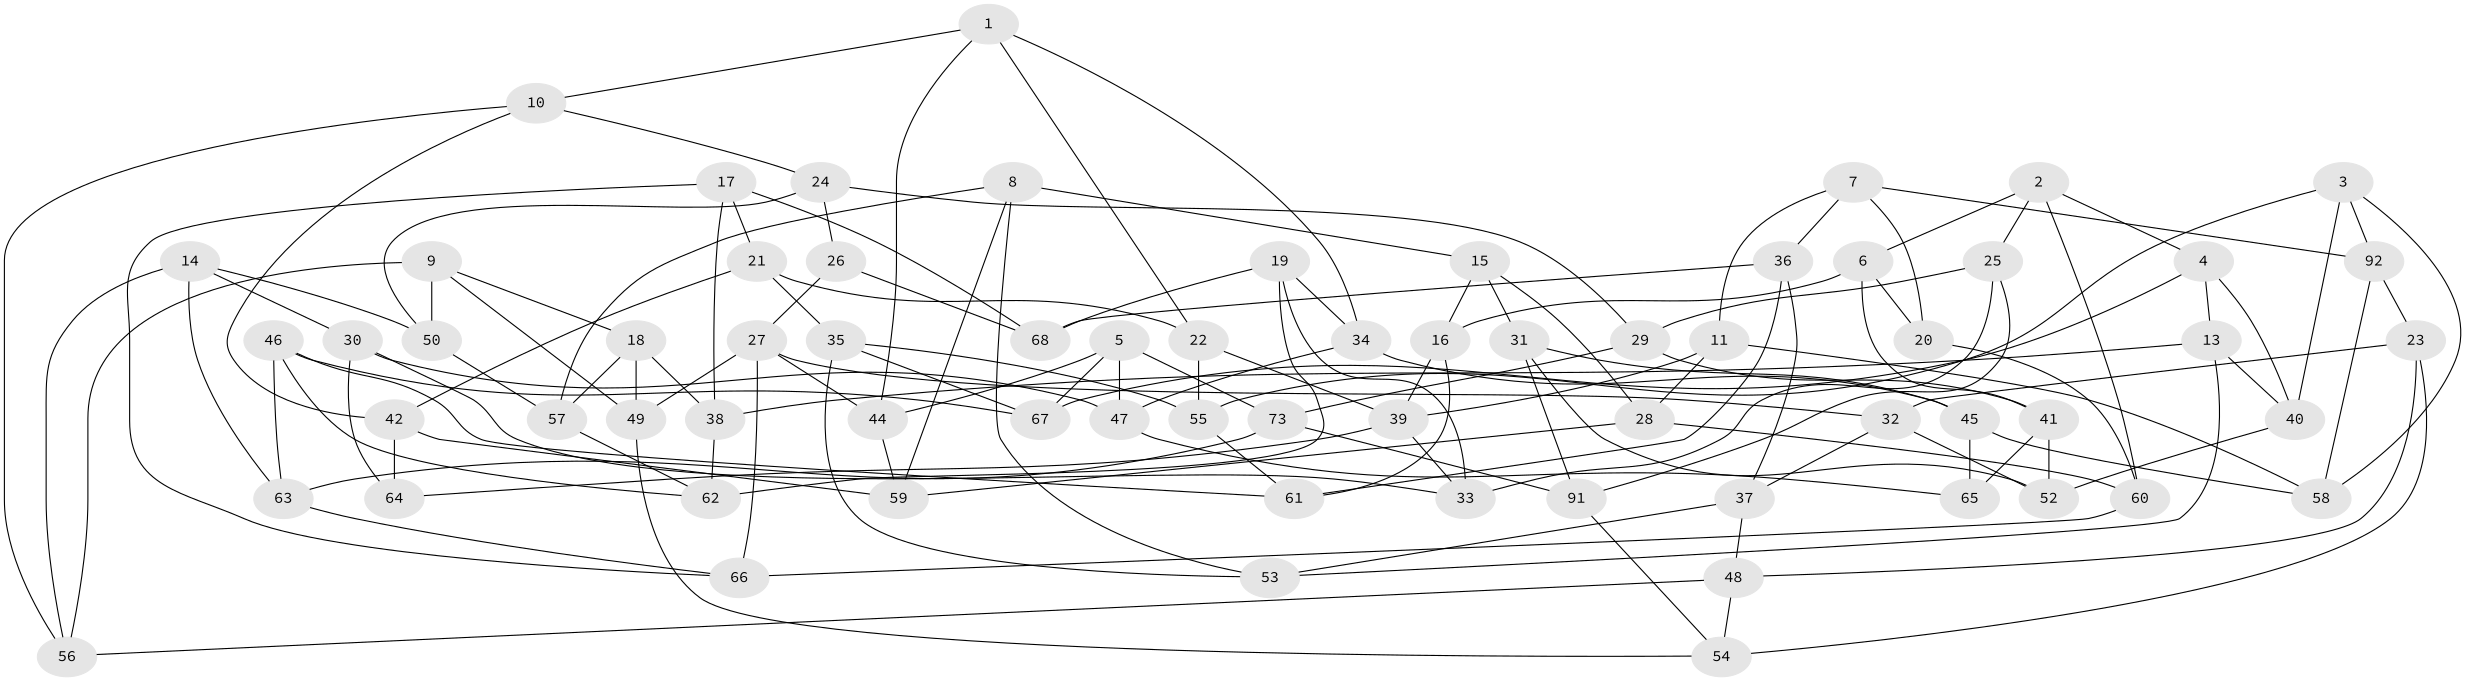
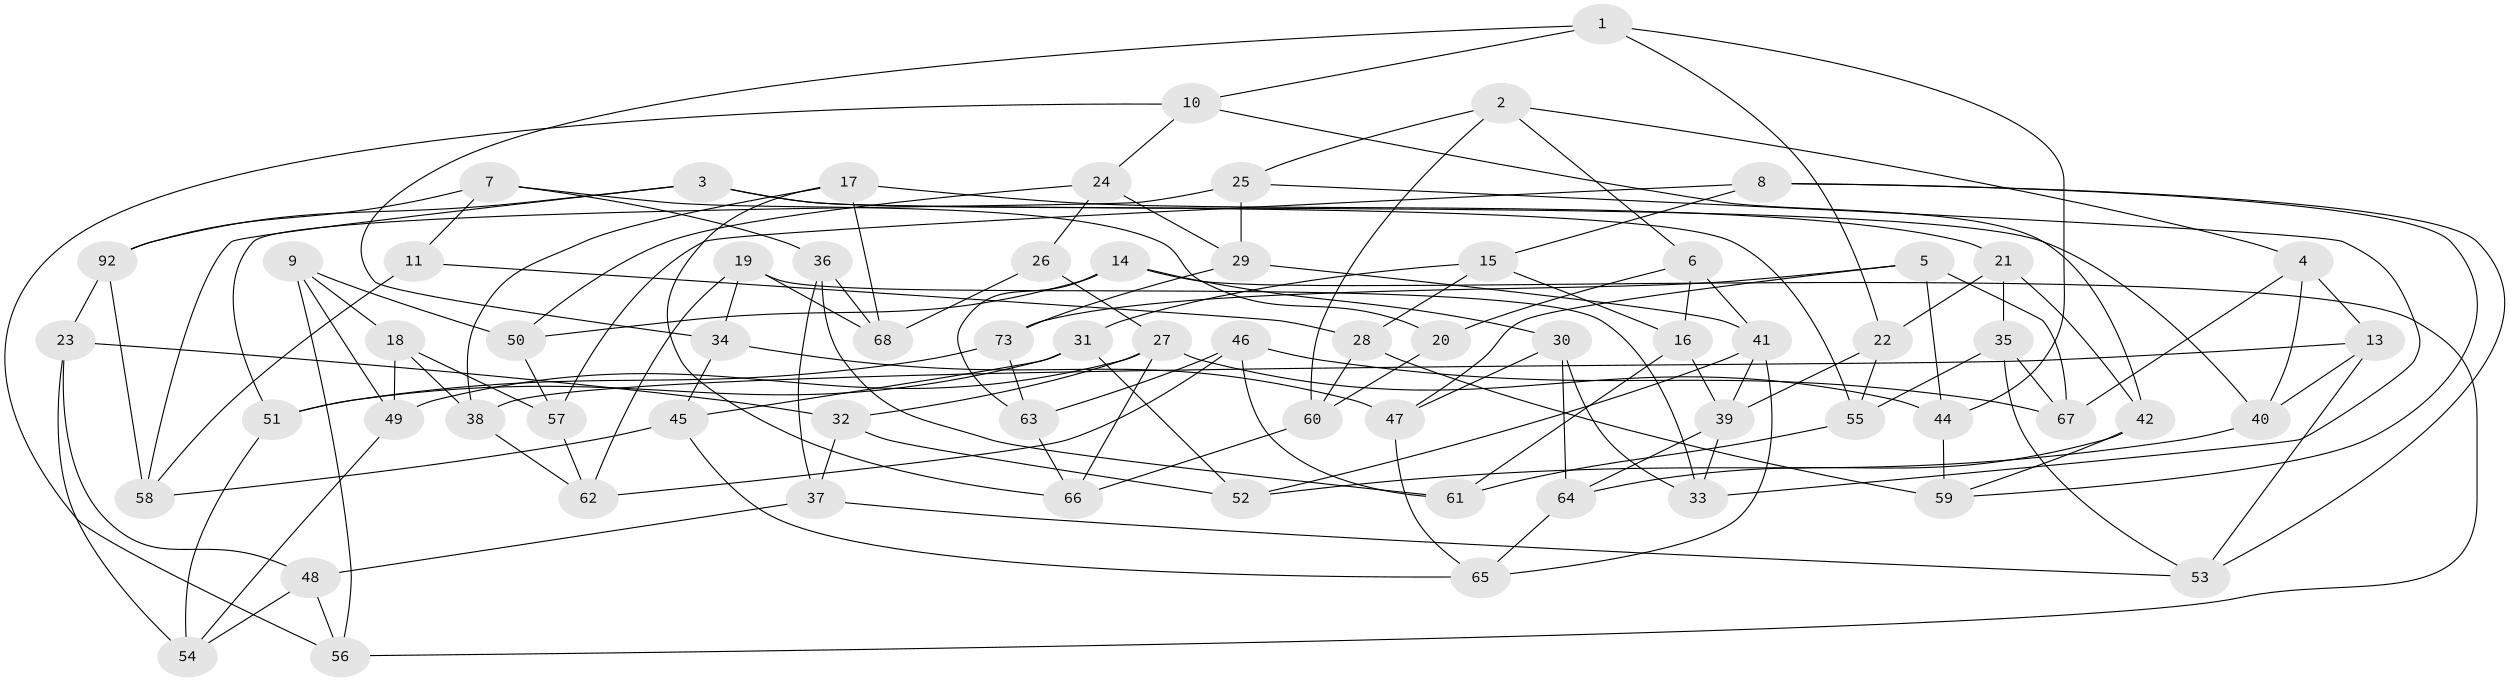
edge "11" -- "39": now "41" -- "39"
node "91": label "91" -> "51"
edge "64" -- "65": added
